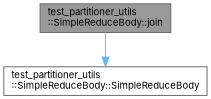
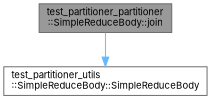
node "test_partitioner_utils ::SimpleReduceBody::join": label "test_partitioner_utils ::SimpleReduceBody::join" -> "test_partitioner_partitioner ::SimpleReduceBody::join"
